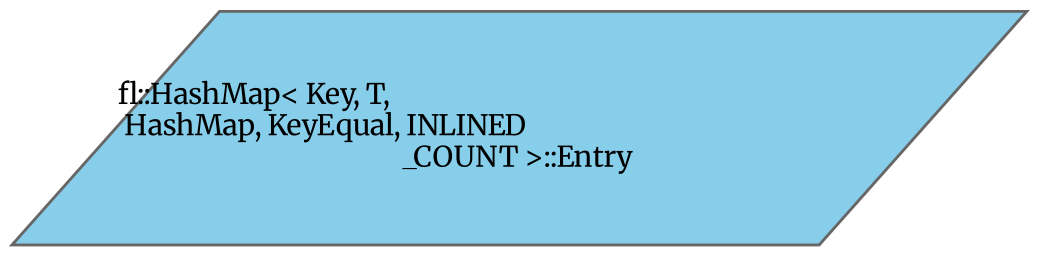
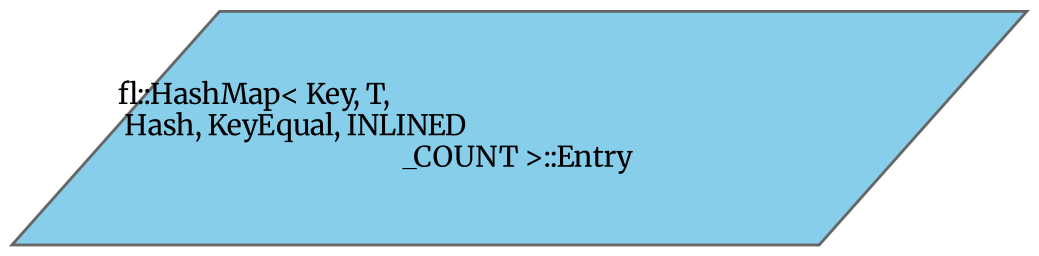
node "fl::HashMap< Key, T, HashMap, KeyEqual, INLINED _COUNT >::Entry": label "fl::HashMap< Key, T, HashMap, KeyEqual, INLINED _COUNT >::Entry" -> "fl::HashMap< Key, T, Hash, KeyEqual, INLINED _COUNT >::Entry"
